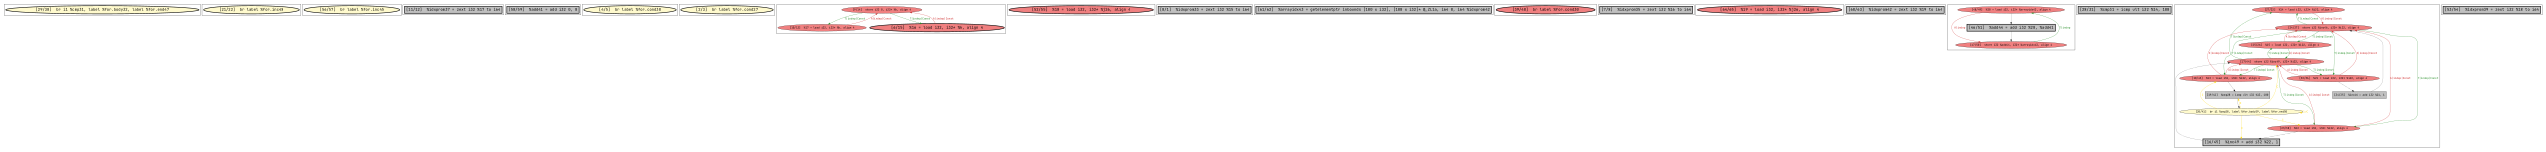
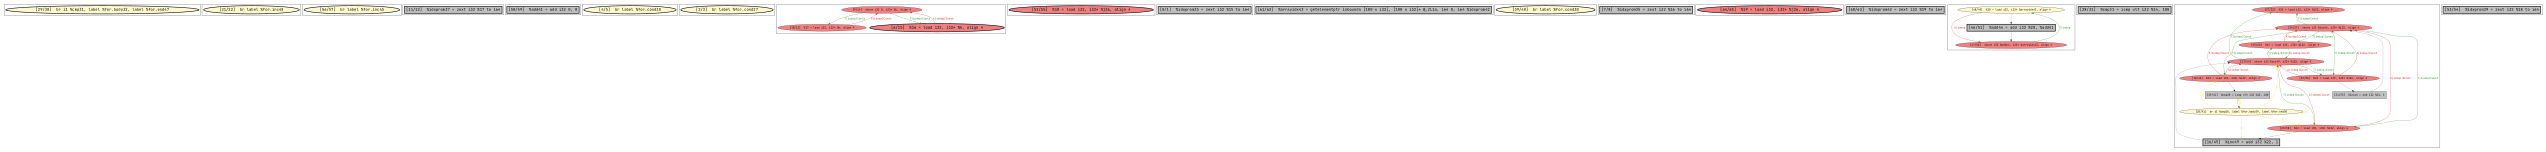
node "[39/40]  br label %for.cond30": fillcolor lightcoral -> lemonchiffon
node "[48/49]  %20 = load i32, i32* %arrayidx43, align 4": fillcolor lightcoral -> lemonchiffon
edge "[27/32]  %14 = load i32, i32* %i22, align 4" -> "[24/37]  store i32 %inc46, i32* %i22, align 4": removed, label "A|indep|Const"
edge "[17/44]  store i32 %inc49, i32* %i22, align 4" -> "[18/43]  %13 = load i32, i32* %i22, align 4": removed, label "T|indep|Const"
